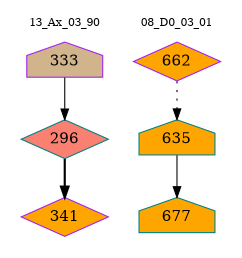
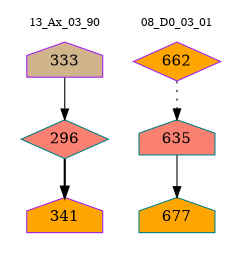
node "635": fillcolor orange -> salmon
node "341": shape diamond -> house
